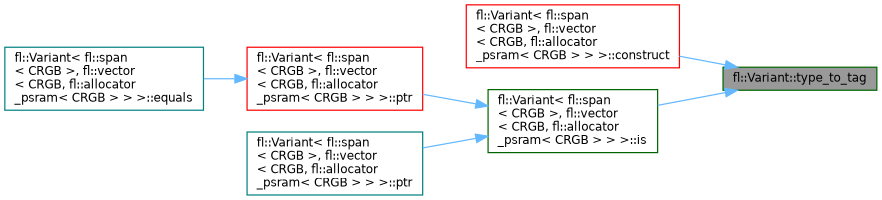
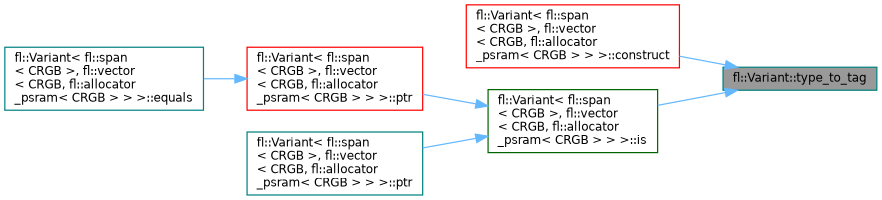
node "fl::Variant::type_to_tag": color darkgreen -> teal
